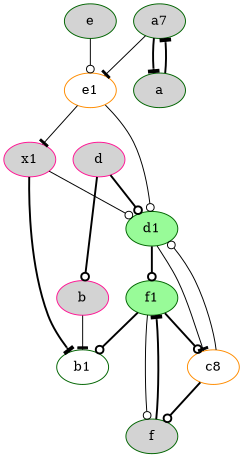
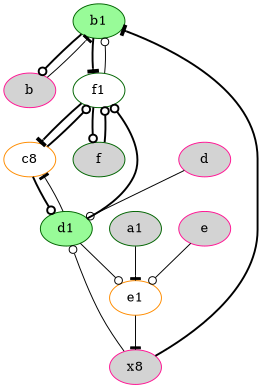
node "e": color darkgreen -> deeppink
node "a7": label "a7" -> "a1"
edge "b1" -> "f1": added
node "a": removed
edge "e1" -> "d1": reversed
node "x1": label "x1" -> "x8"
edge "d" -> "d1": style bold -> solid
edge "d" -> "b": now "b1" -> "b"
edge "c8" -> "d1": style solid -> bold
node "f1": fillcolor palegreen -> white
edge "f1" -> "b1": style bold -> solid
edge "f1" -> "c8": arrowhead odot -> tee
edge "f1" -> "f": style solid -> bold
node "b1": fillcolor white -> palegreen
edge "f" -> "f1": arrowhead tee -> odot
edge "c8" -> "f": now "c8" -> "f1"
